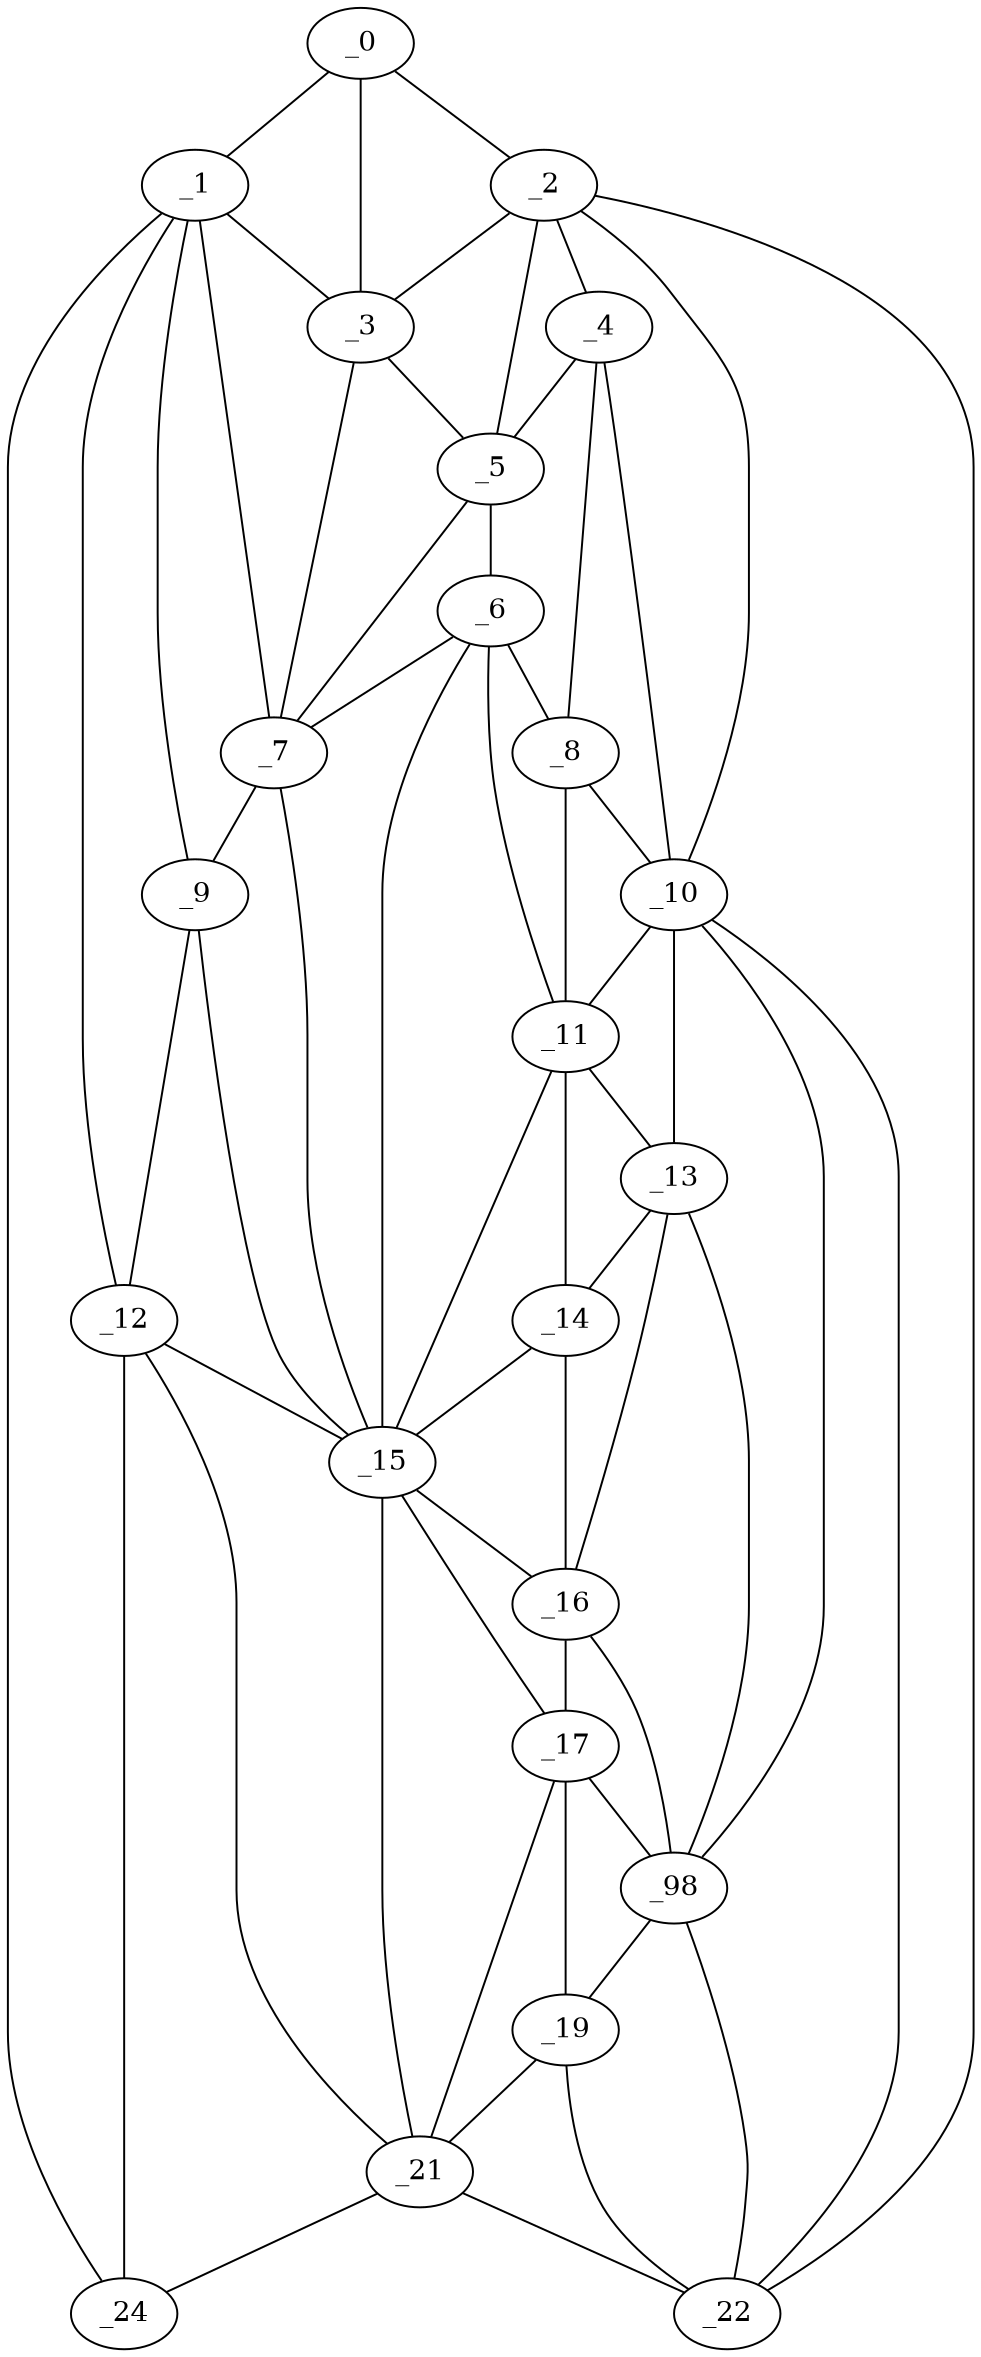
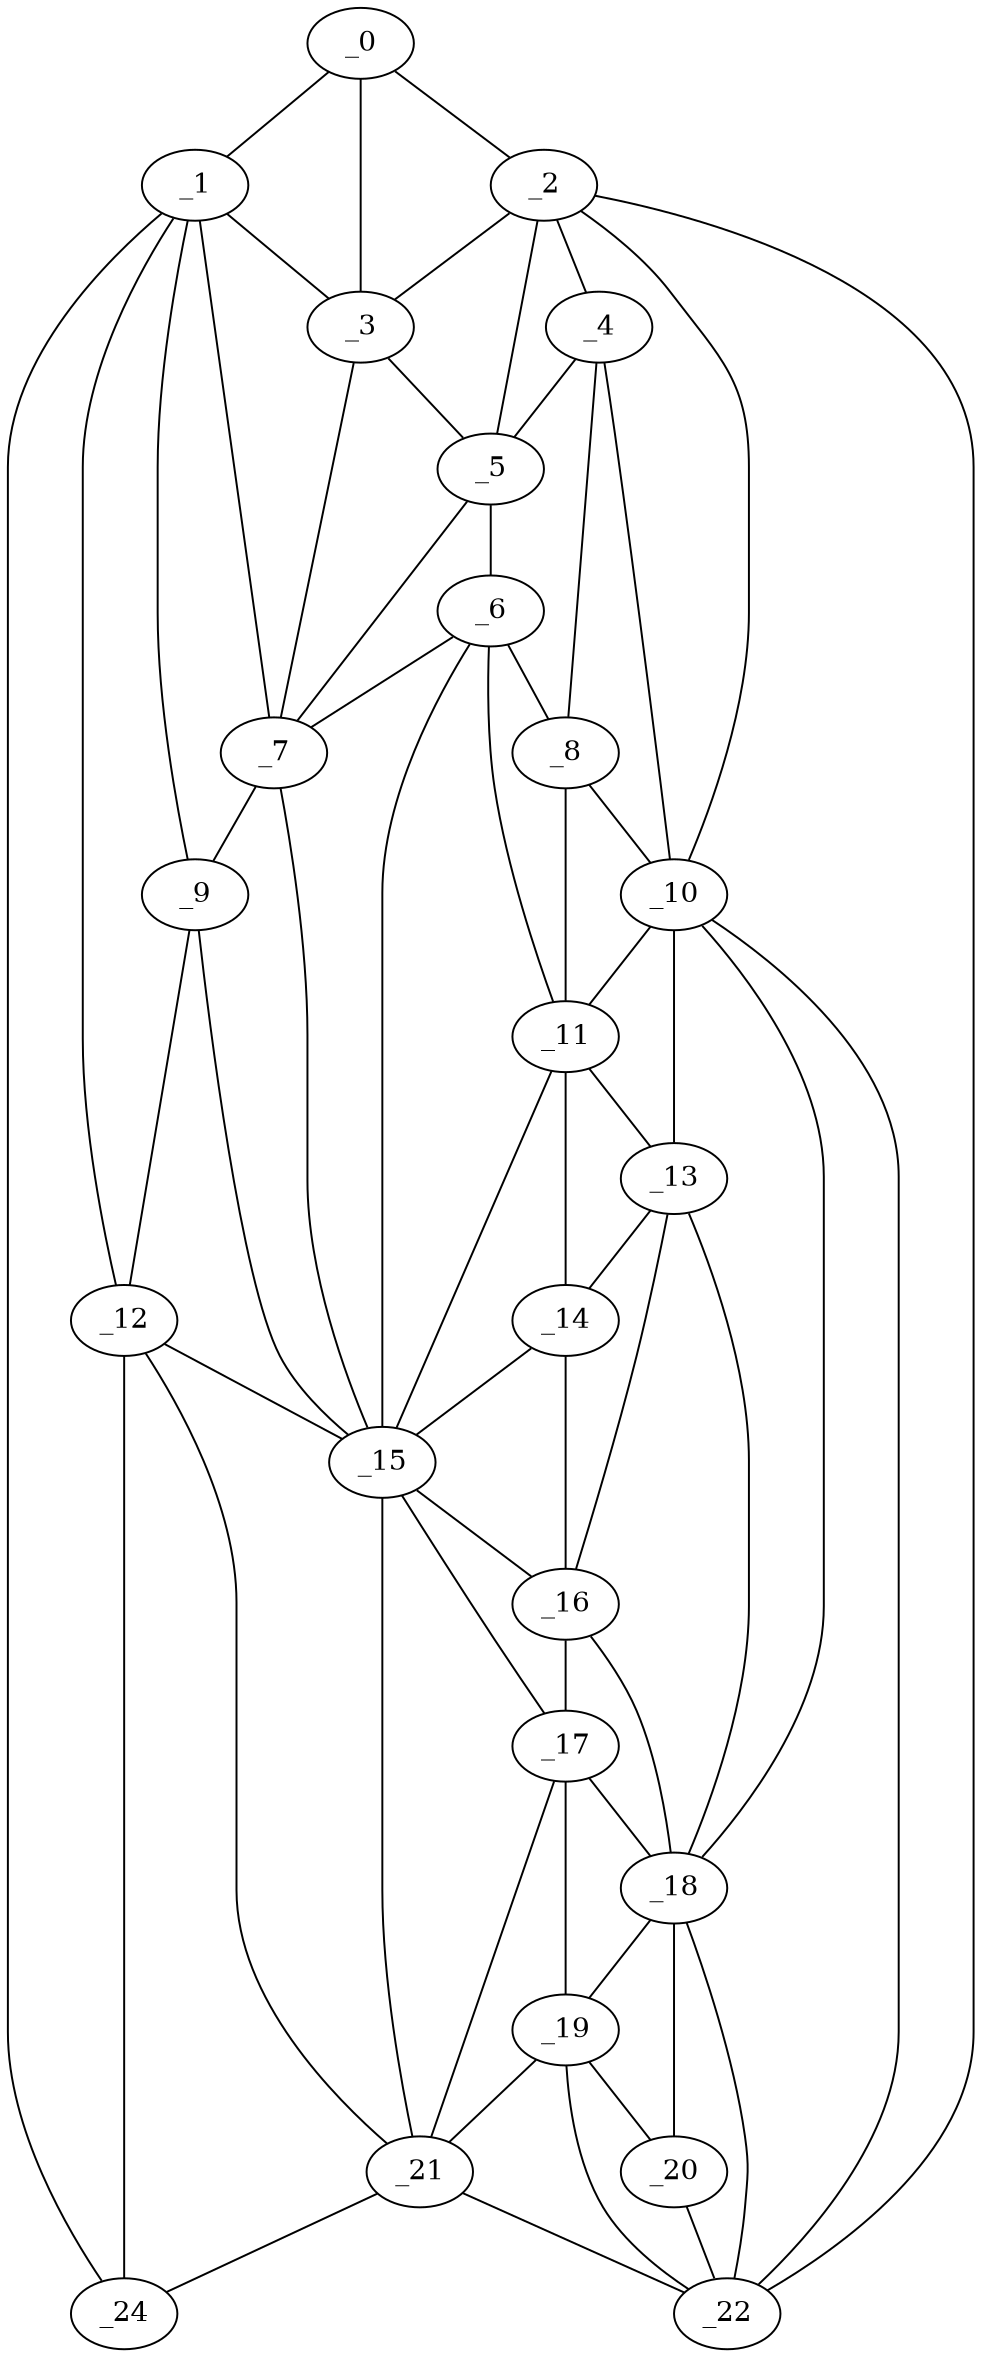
node "_98": label "_98" -> "_18"
node "_20": added
